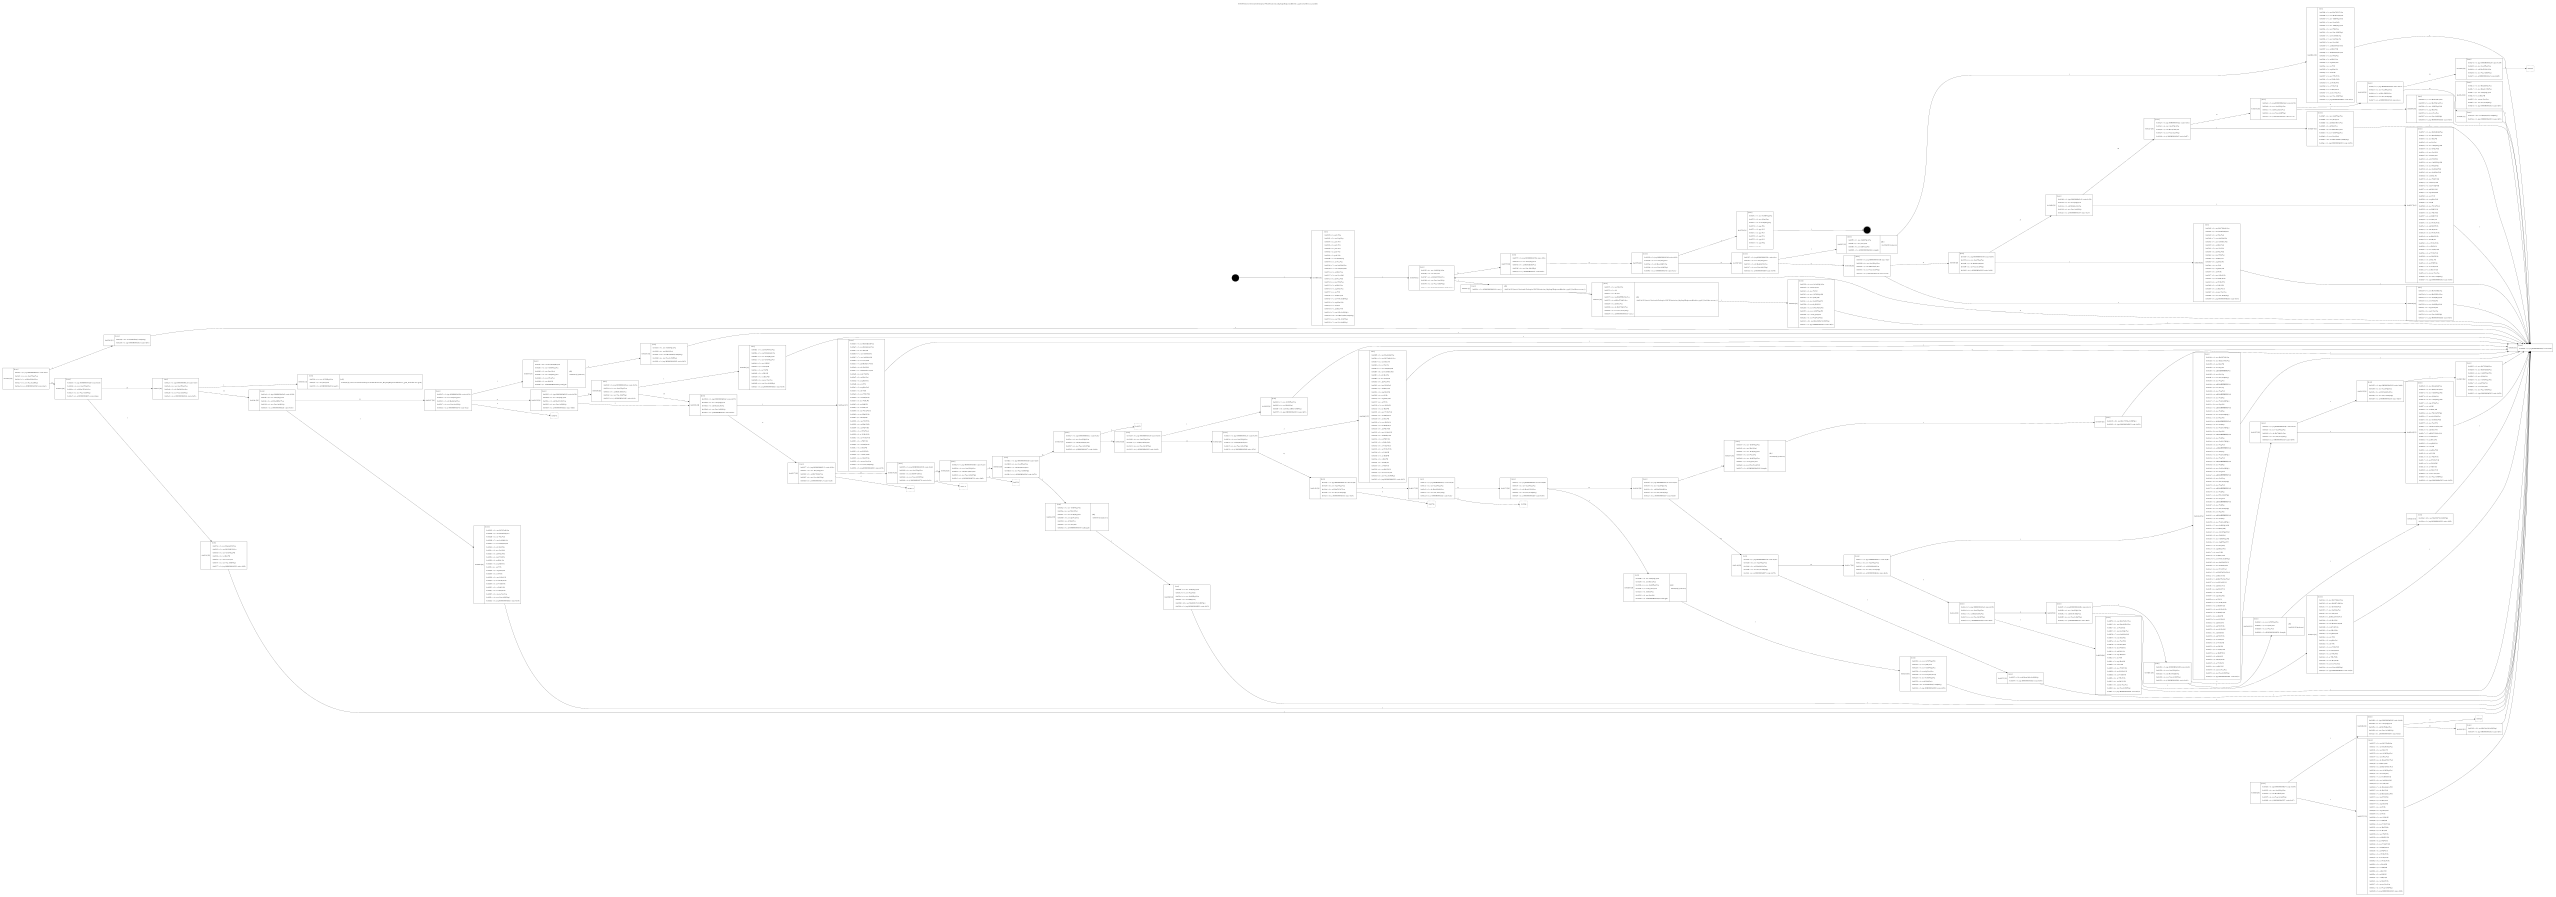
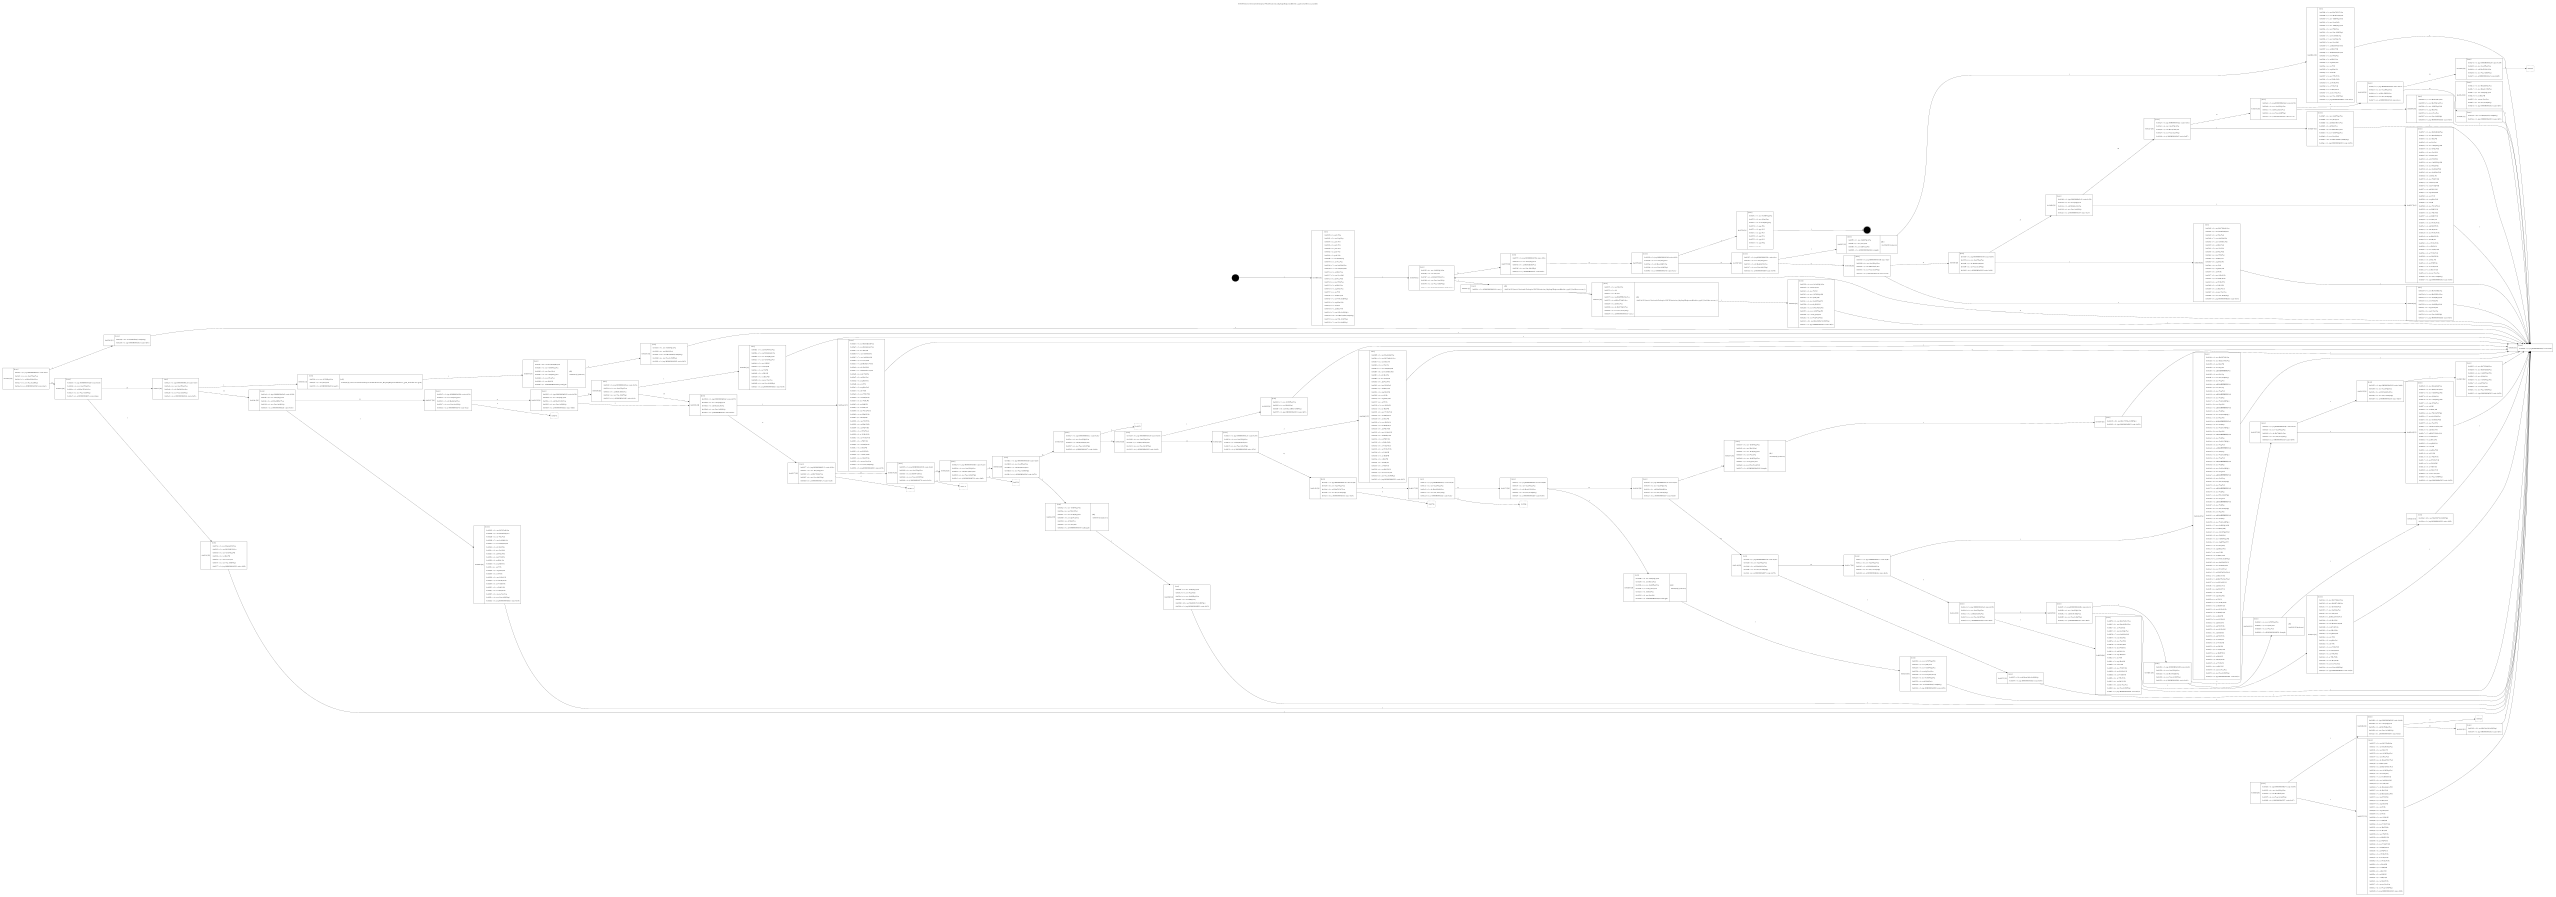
edge "0x401b07 [28]" -> "0x4025f7 [29]": now "0x4025eb [12]" -> "0x4025f7 [29]"
